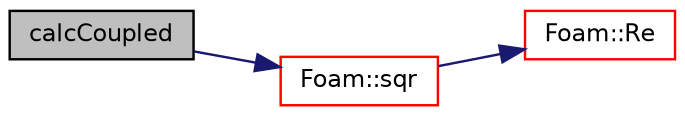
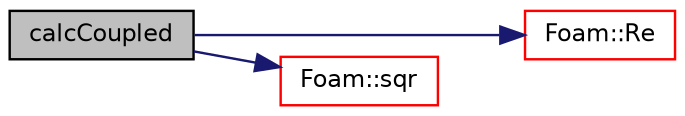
edge "Foam::sqr" -> "Foam::Re": now "calcCoupled" -> "Foam::Re"
